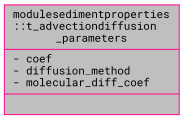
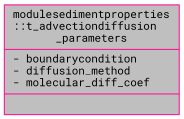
node "modulesedimentproperties": text "- coef" -> "- boundarycondition"
